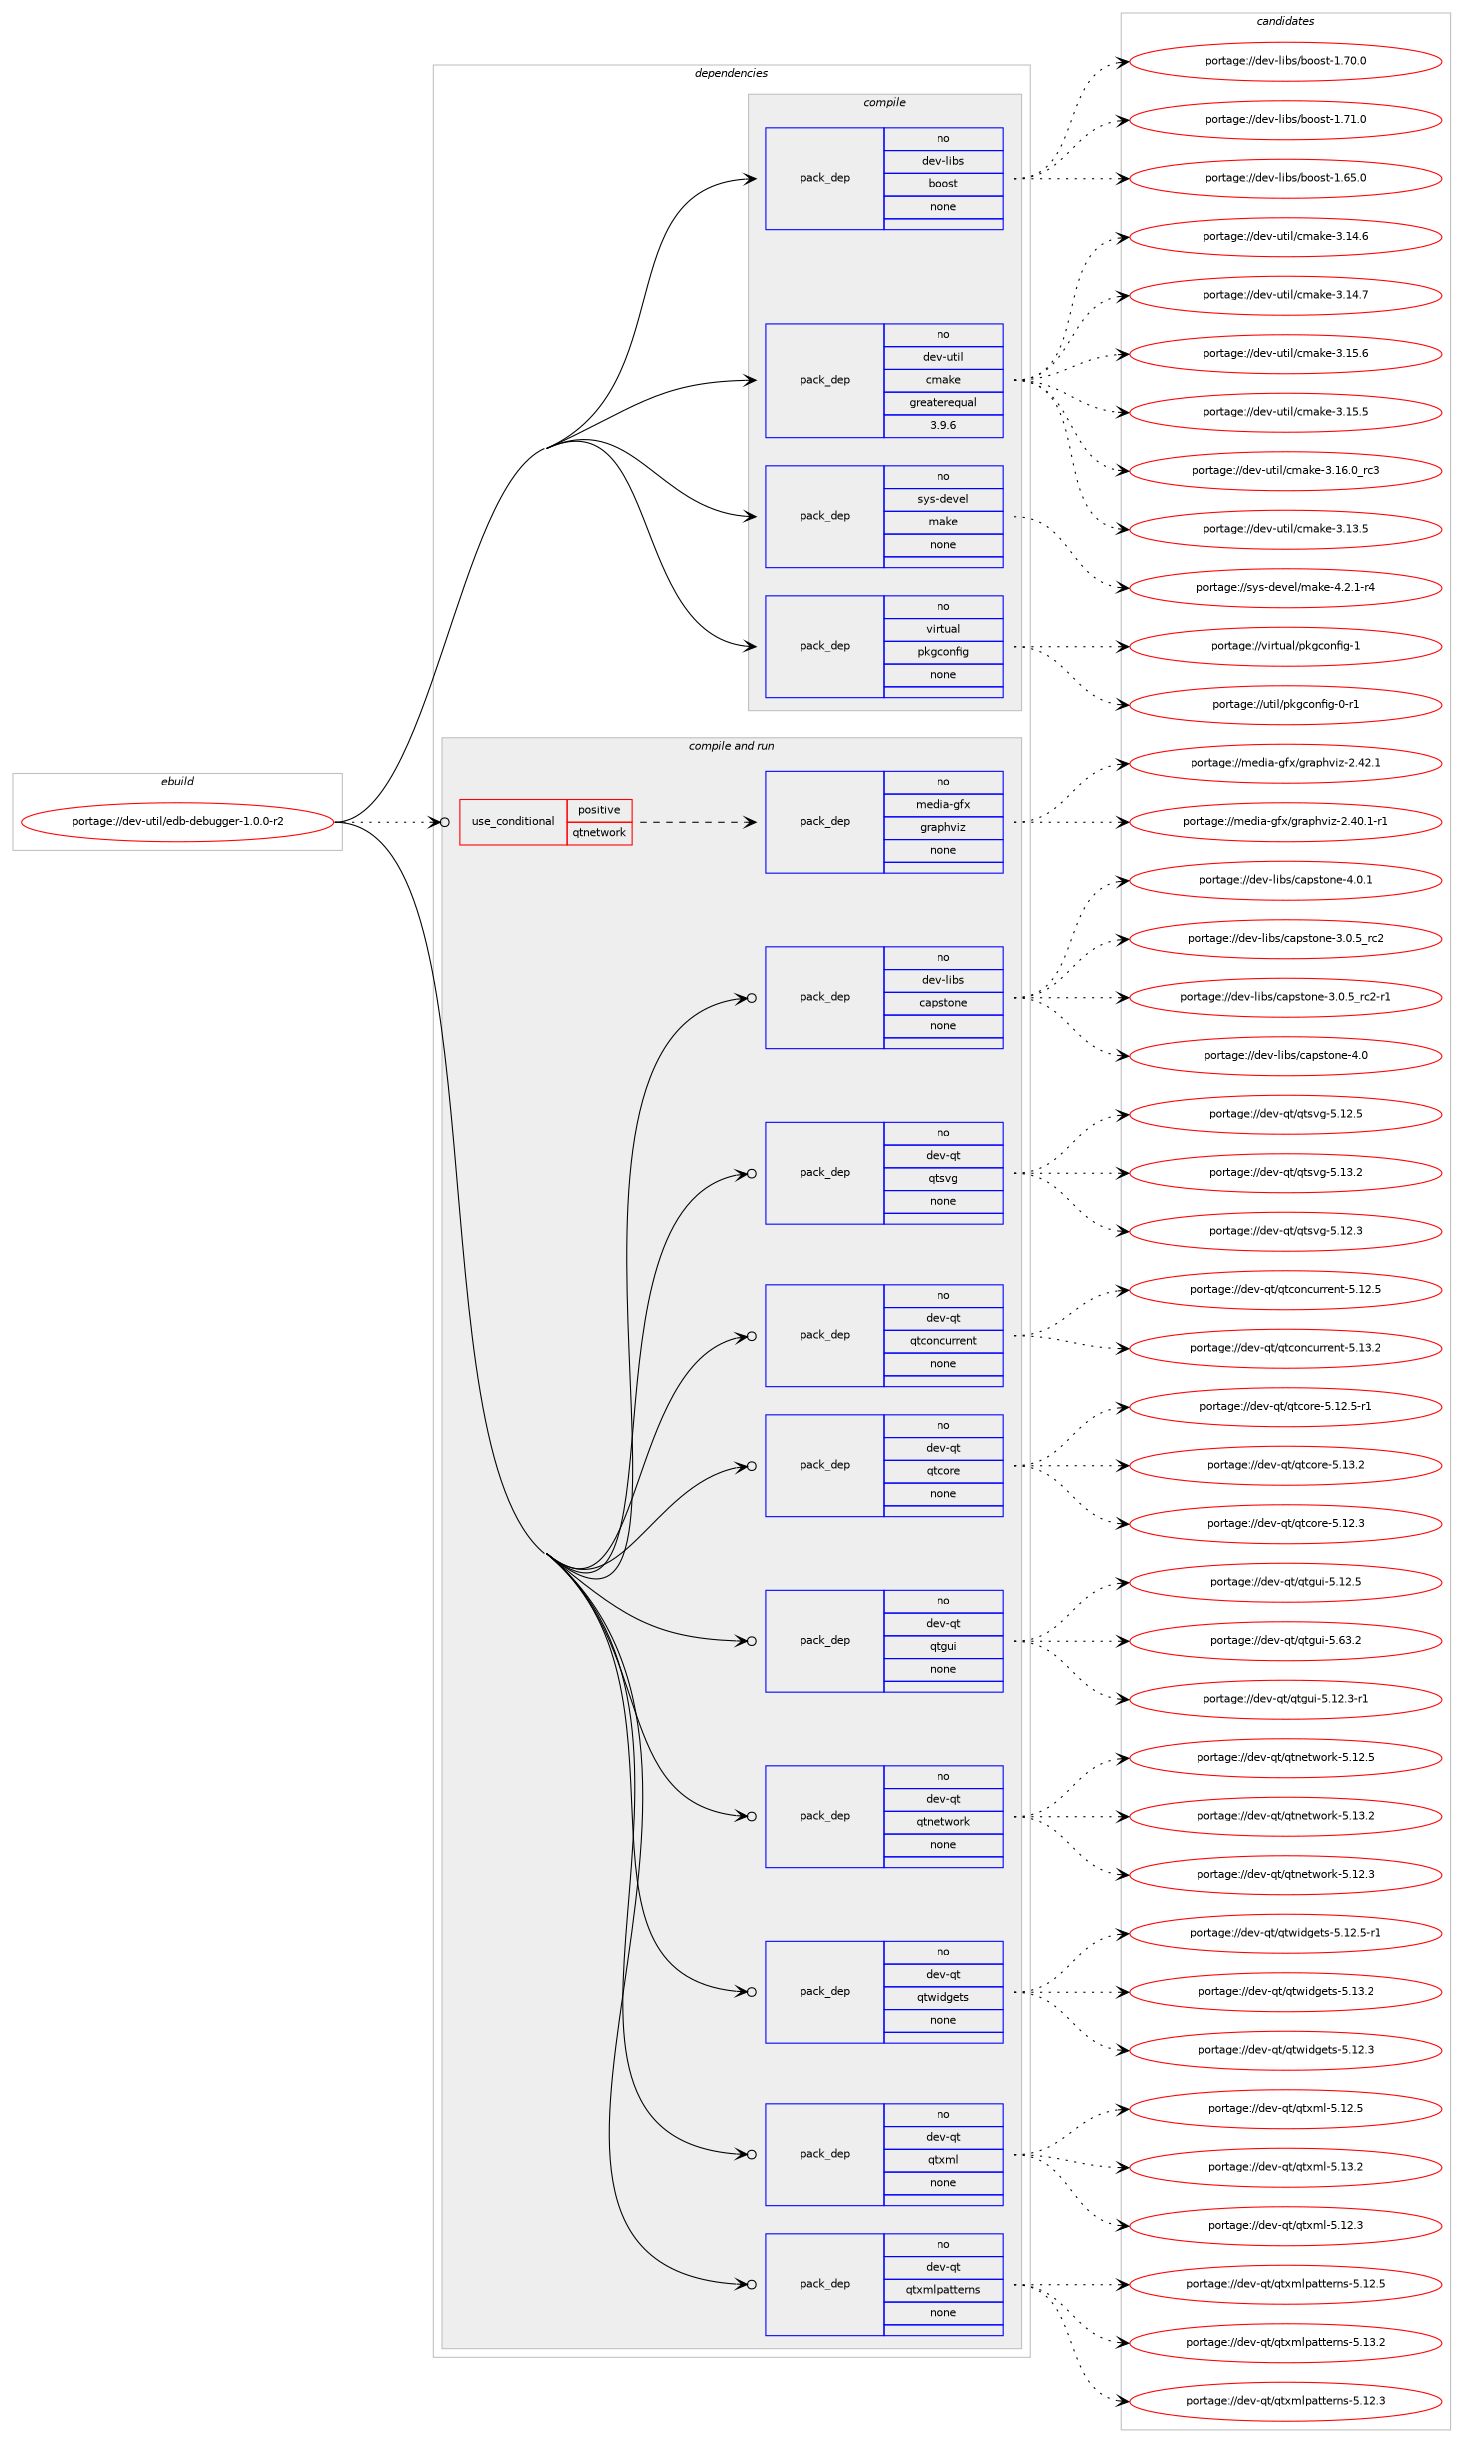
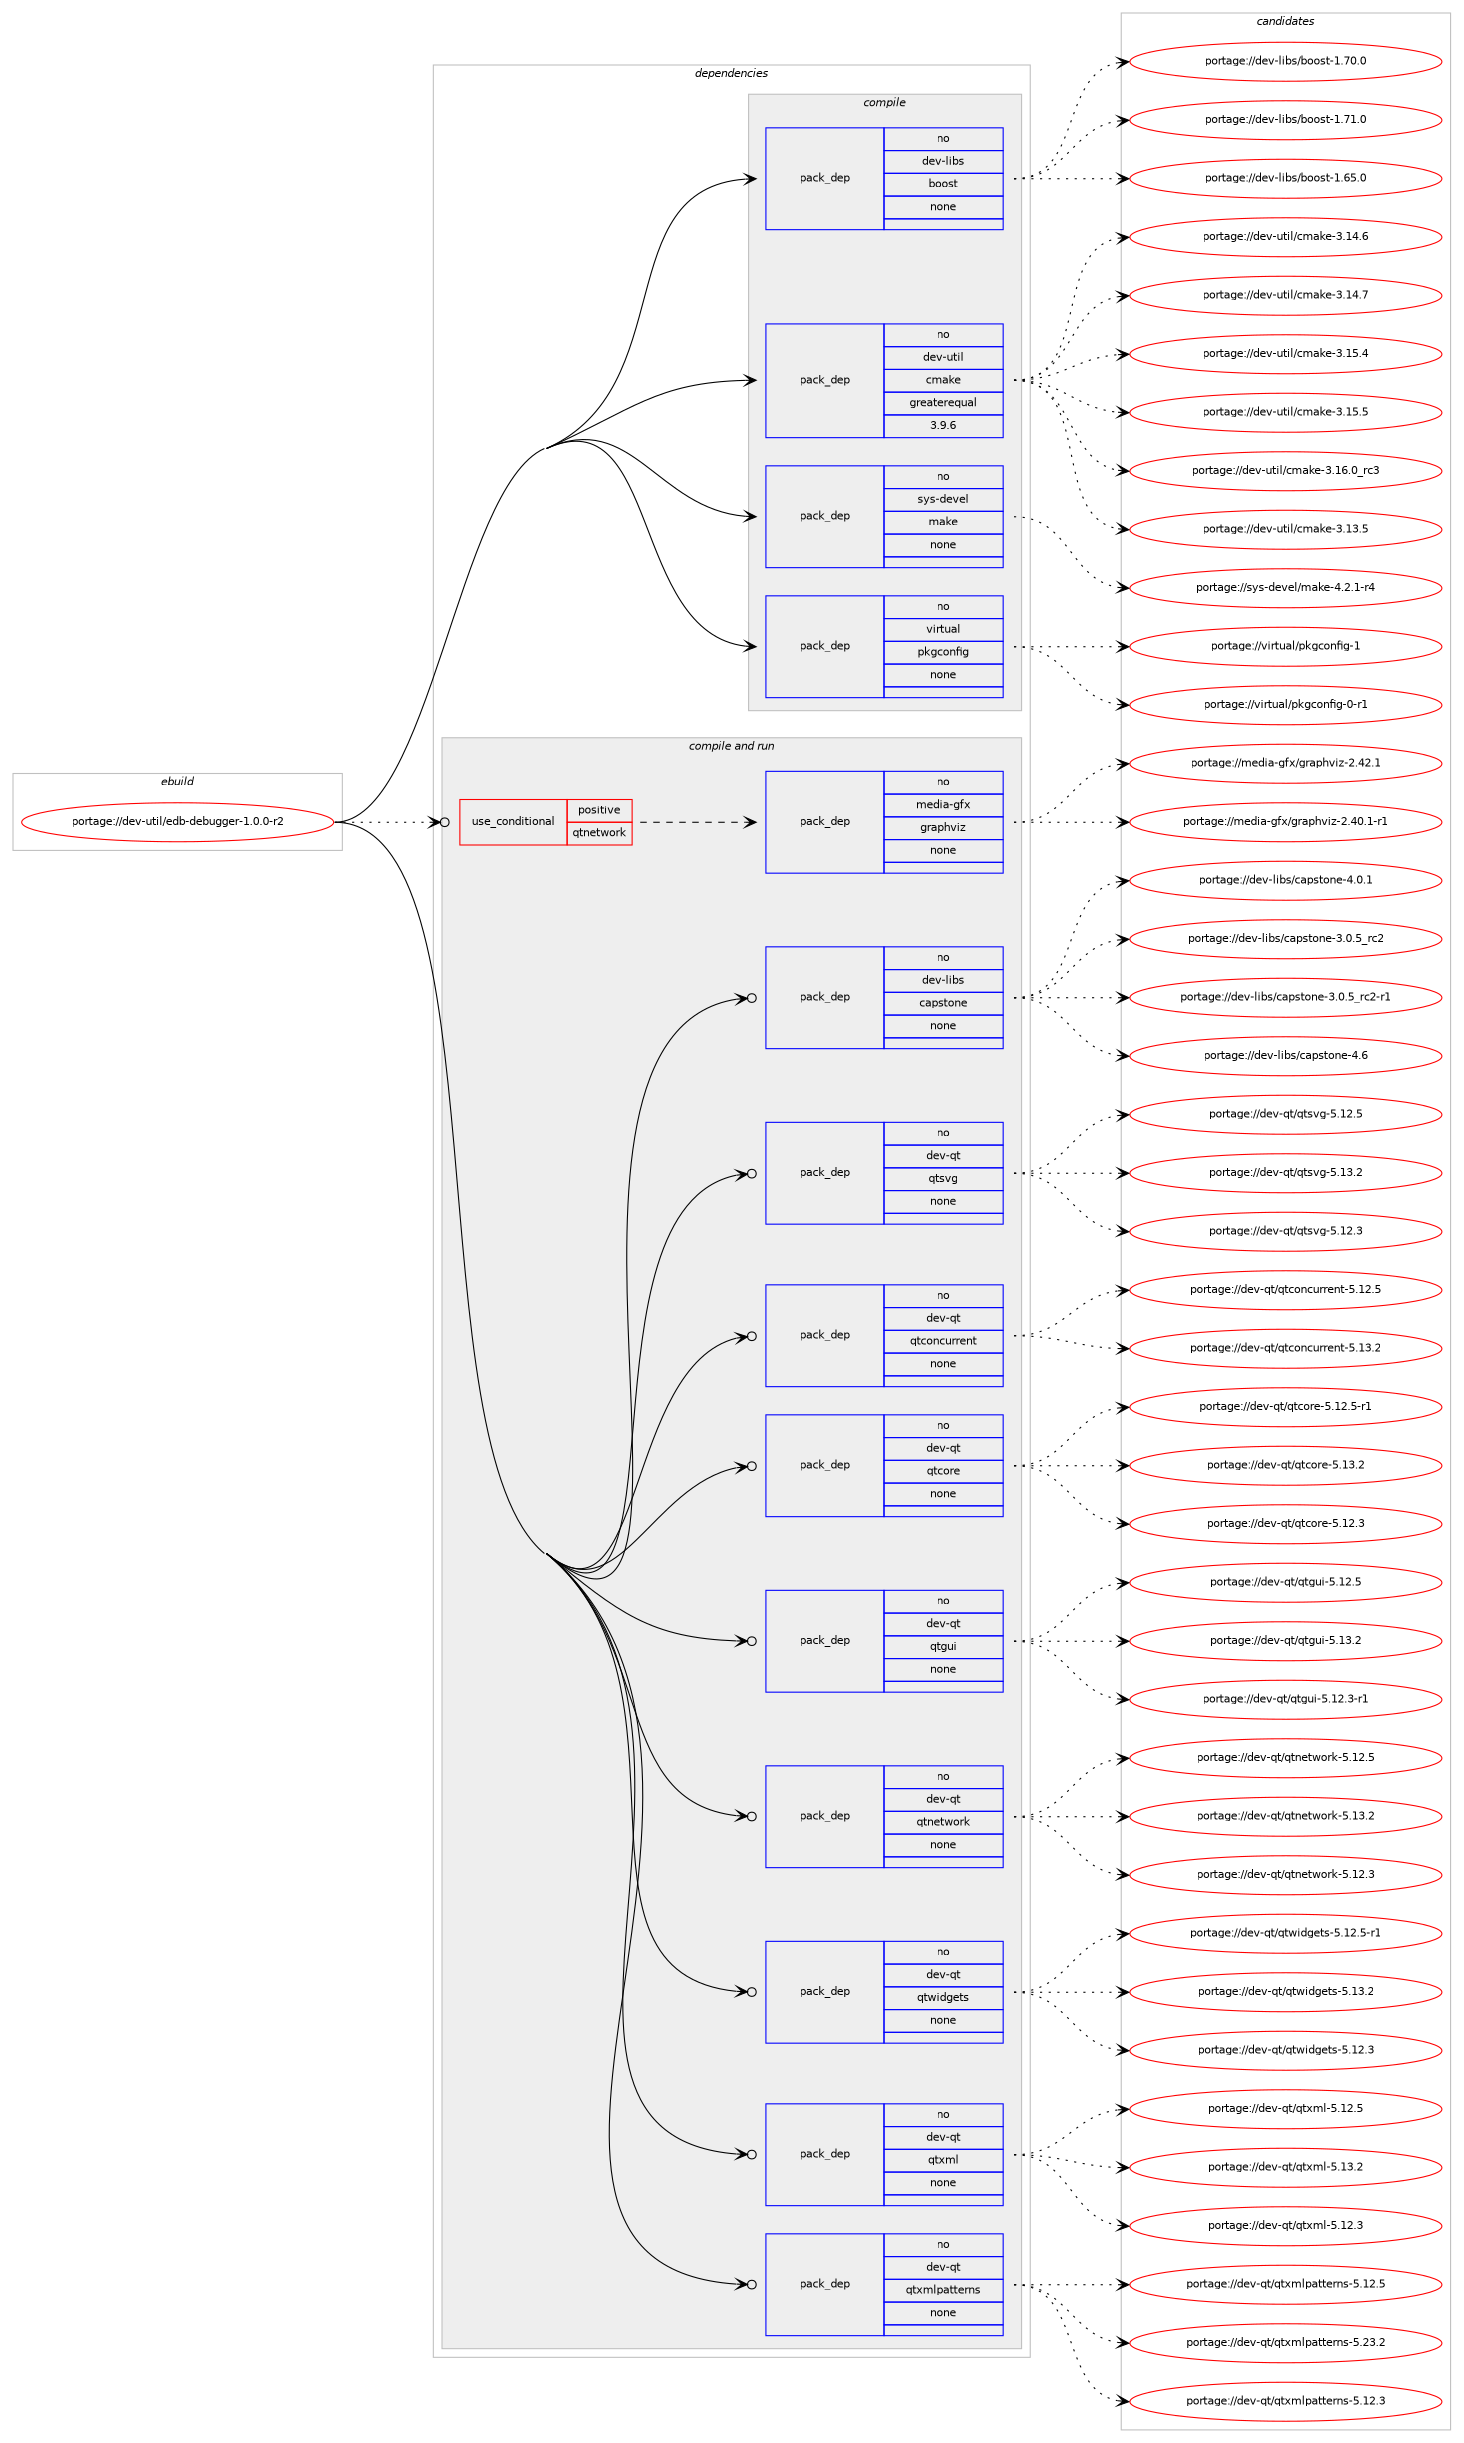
node "portage://dev-util/cmake-3.15.6": label "portage://dev-util/cmake-3.15.6" -> "portage://dev-util/cmake-3.15.4"
node "portage://util/pkgconfig-0-r1": label "portage://util/pkgconfig-0-r1" -> "portage://virtual/pkgconfig-0-r1"
node "portage://dev-libs/capstone-4.0": label "portage://dev-libs/capstone-4.0" -> "portage://dev-libs/capstone-4.6"
node "portage://dev-qt/qtgui-5.63.2": label "portage://dev-qt/qtgui-5.63.2" -> "portage://dev-qt/qtgui-5.13.2"
node "portage://dev-qt/qtxmlpatterns-5.13.2": label "portage://dev-qt/qtxmlpatterns-5.13.2" -> "portage://dev-qt/qtxmlpatterns-5.23.2"
